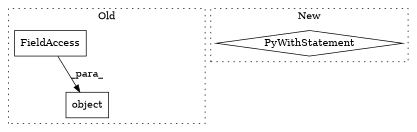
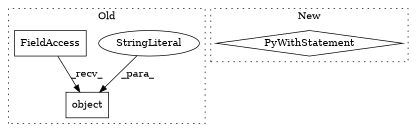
node "StringLiteral": added
edge "FieldAccess" -> "object": label "_para_" -> "_recv_"
